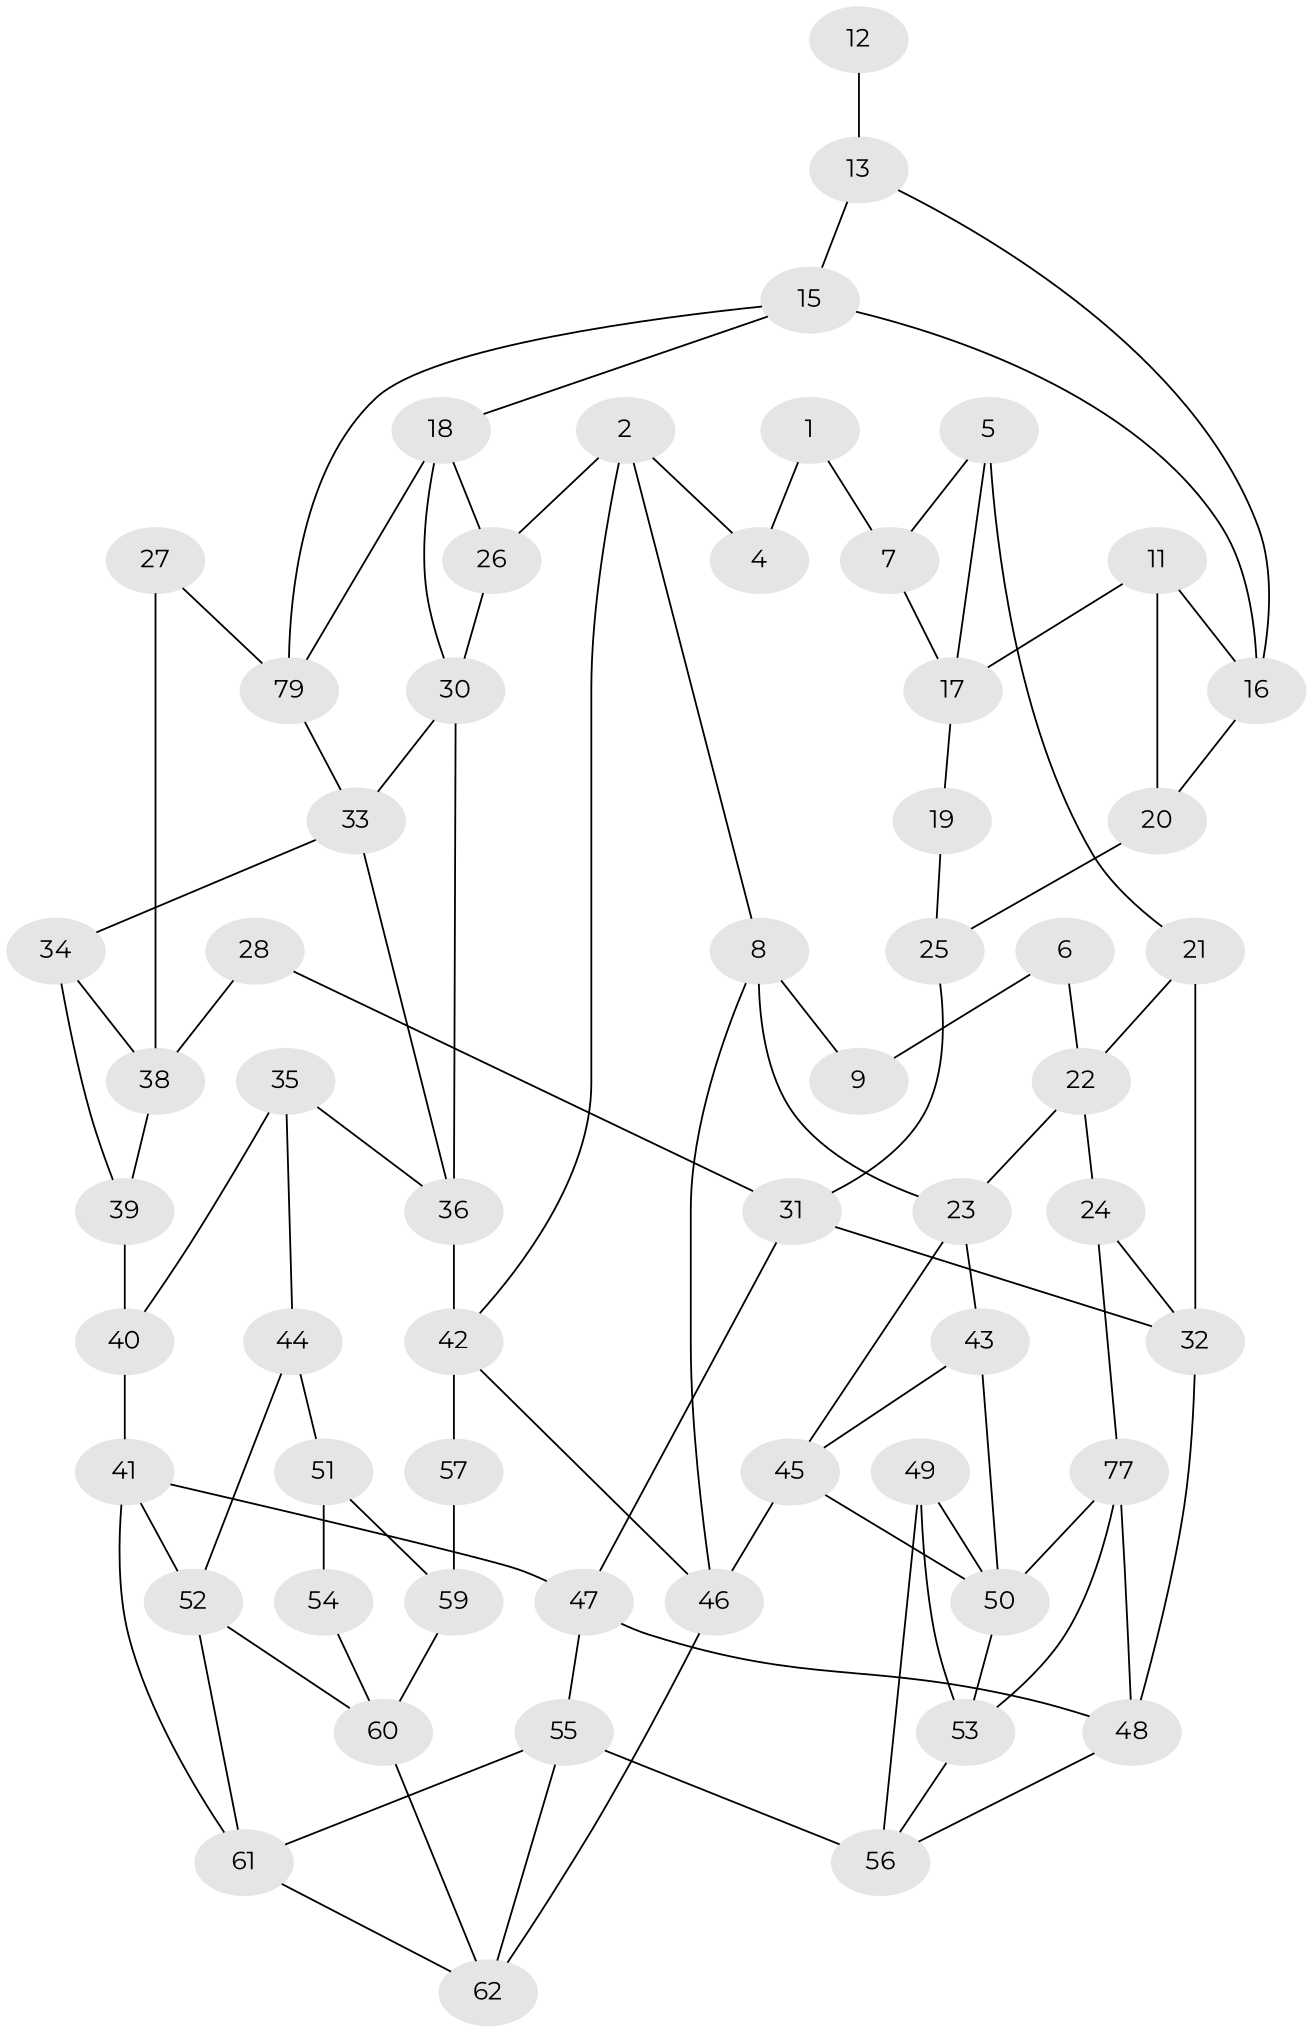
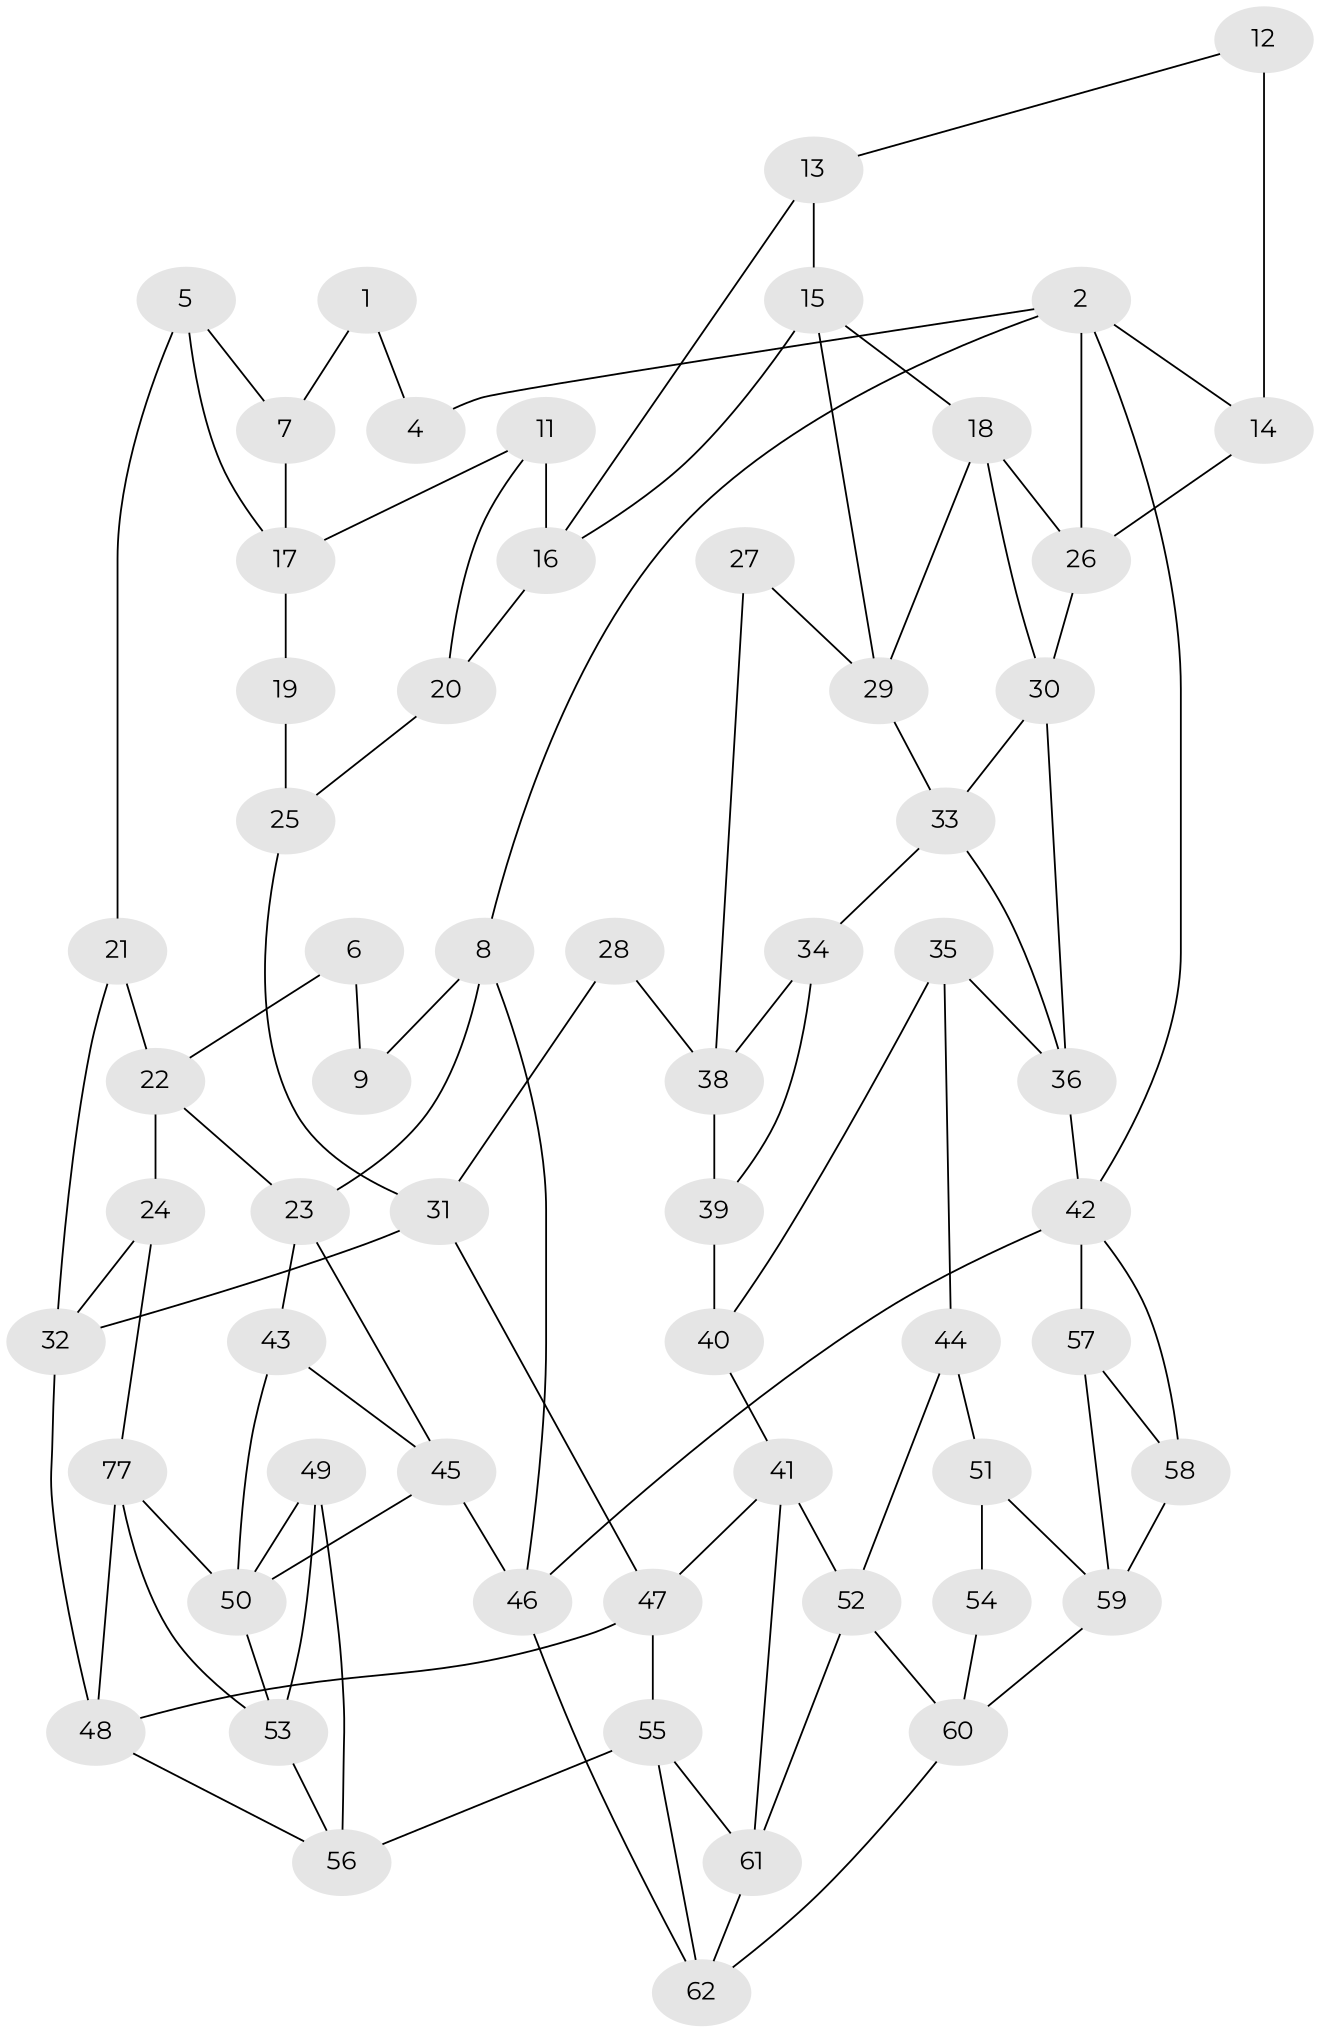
node "14": added
node "79": label "79" -> "29"
node "58": added
